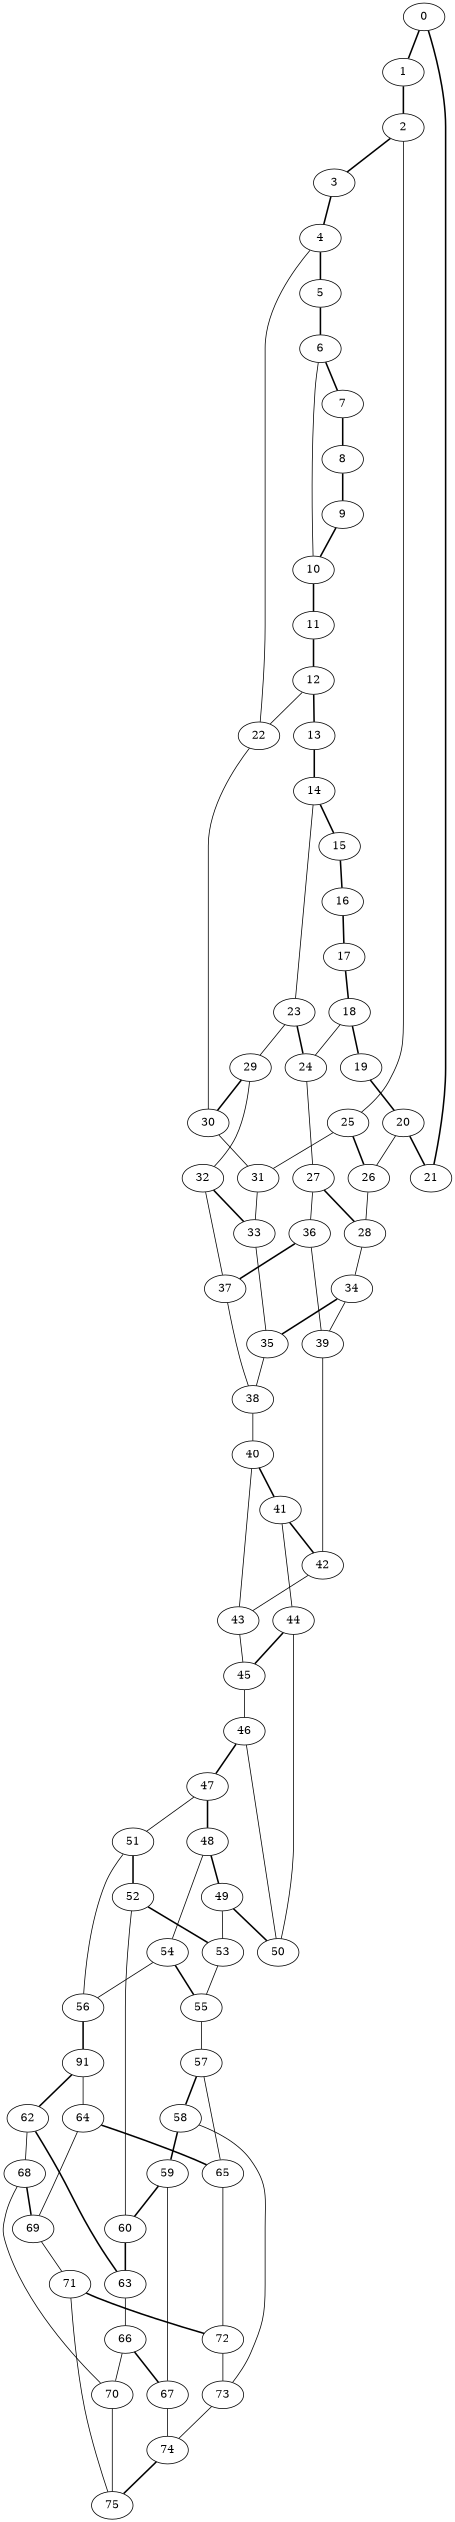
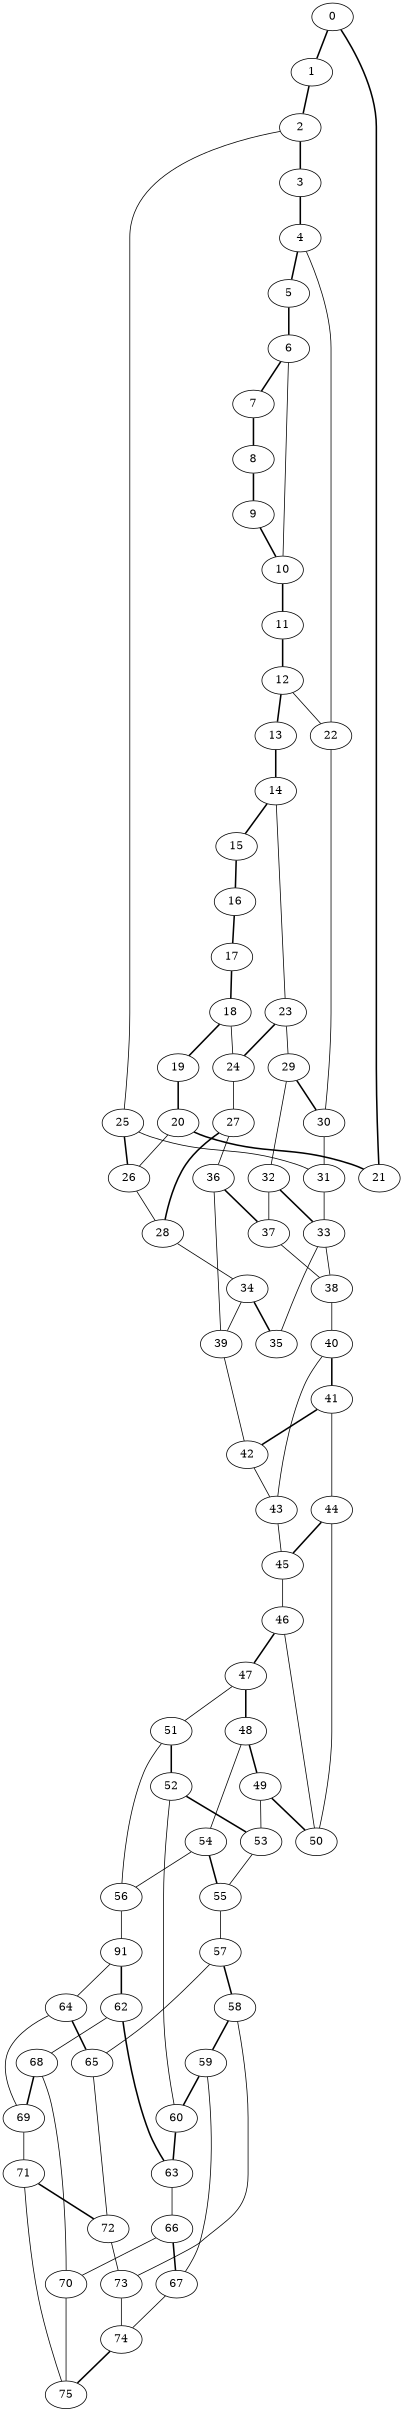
edge "35" -- "38": now "33" -- "38"
edge "56" -- "91": style bold -> solid
